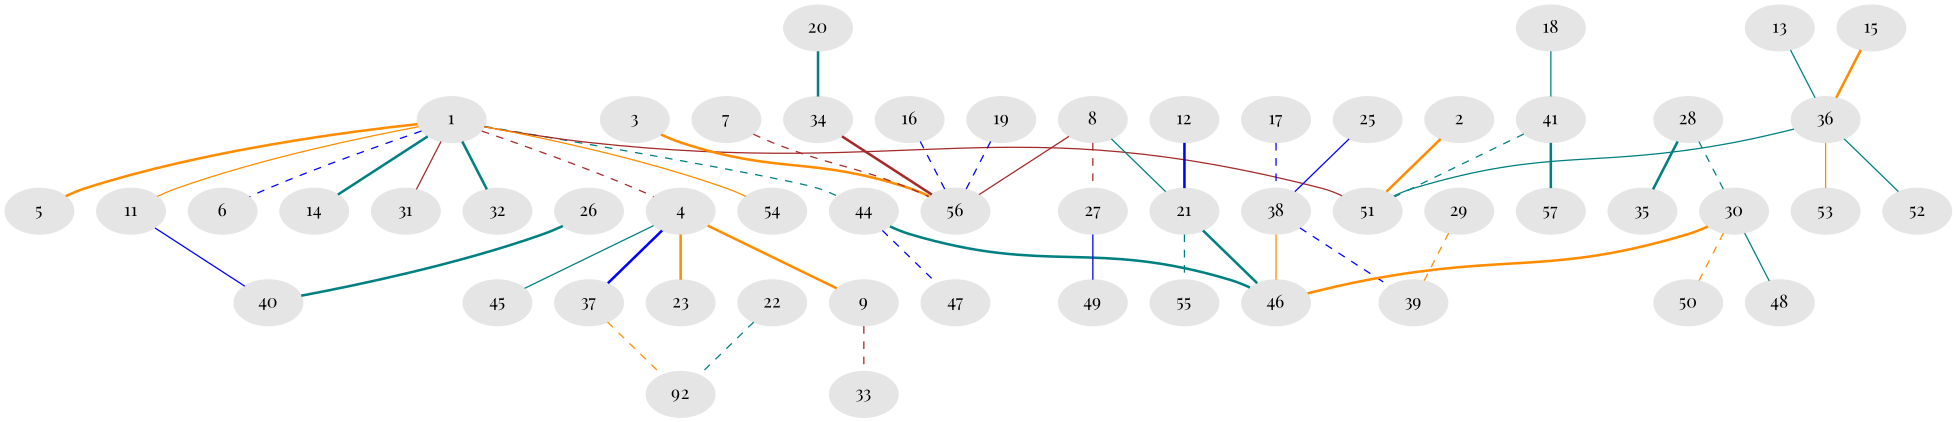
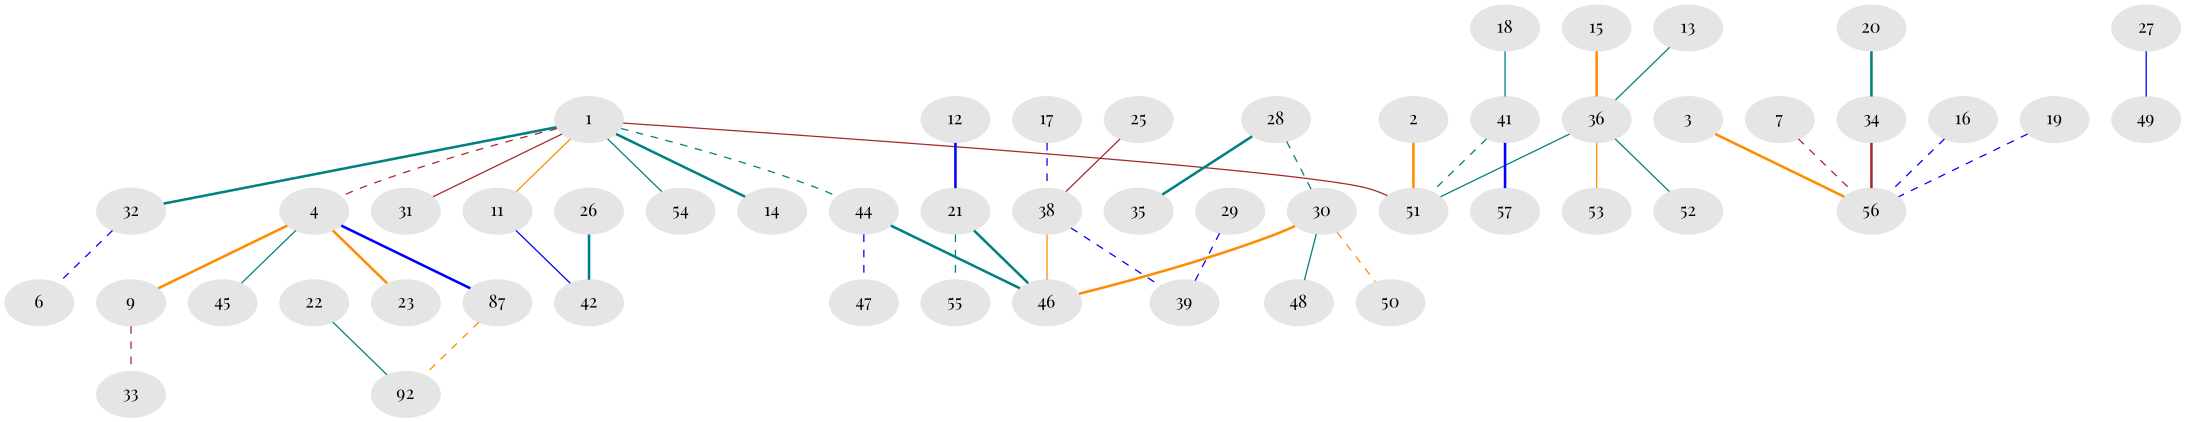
node "8": removed
edge "1" -- "54": color darkorange -> teal
edge "1" -- "6": now "32" -- "6"
edge "25" -- "38": color blue -> brown
edge "41" -- "57": color teal -> blue
node "5": removed
edge "29" -- "39": color darkorange -> blue
node "40": label "40" -> "42"
node "37": label "37" -> "87"
edge "22" -- "92": style dashed -> solid
